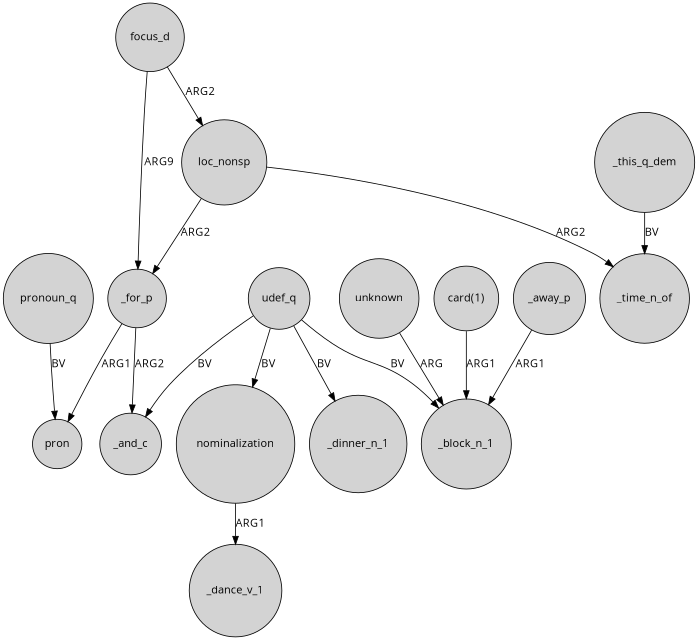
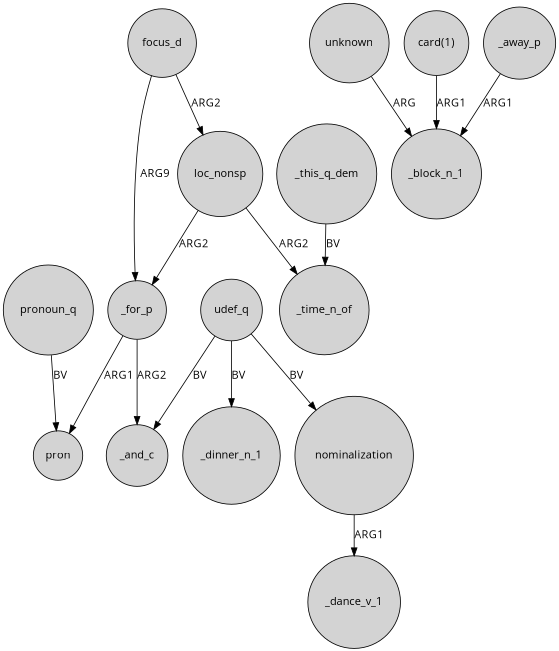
edge "udef_q" -> "_block_n_1": removed, label "BV"
